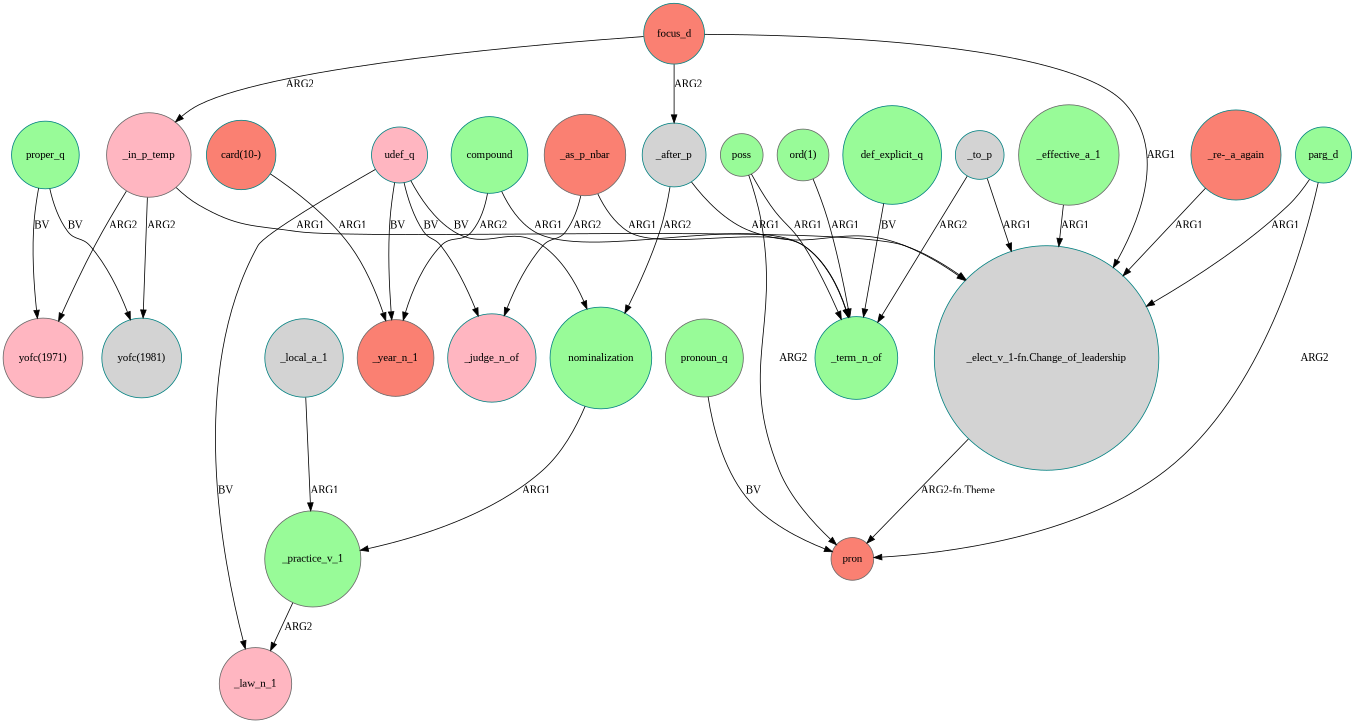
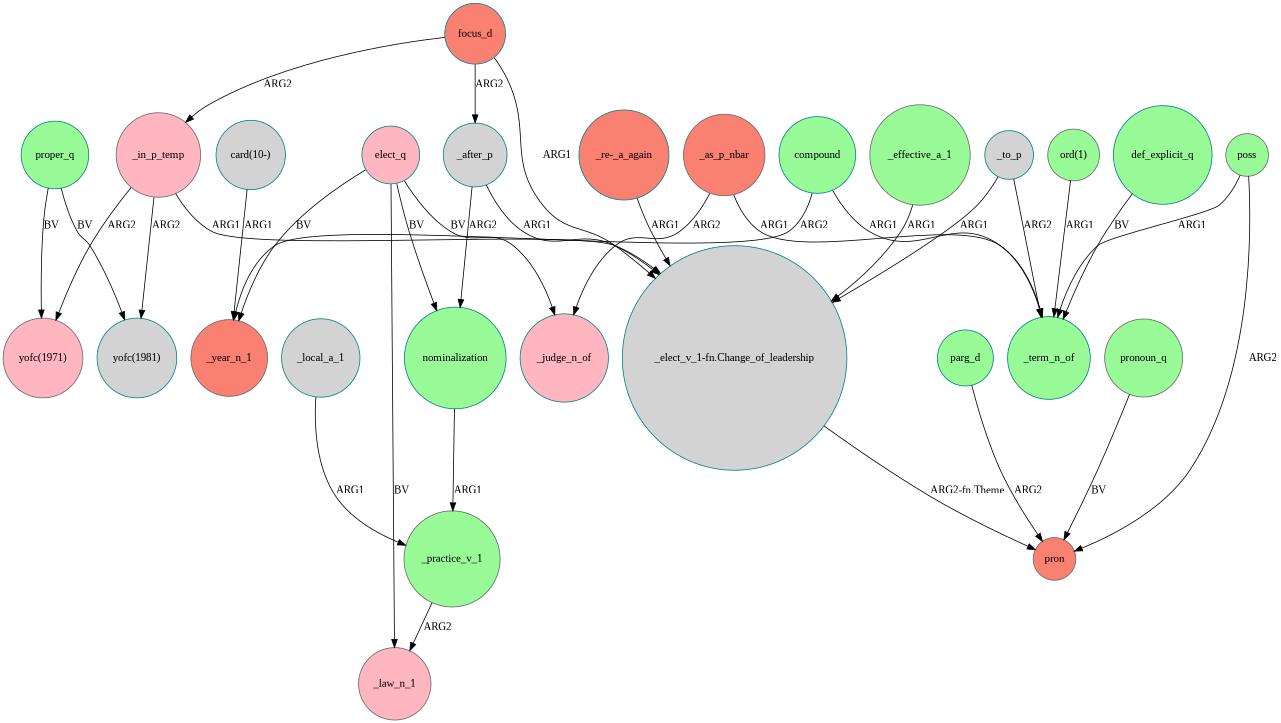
node "card(10-)": fillcolor salmon -> lightgrey
node "udef_q": label "udef_q" -> "elect_q"
edge "parg_d" -> "_elect_v_1-fn.Change_of_leadership": removed, label "ARG1"
